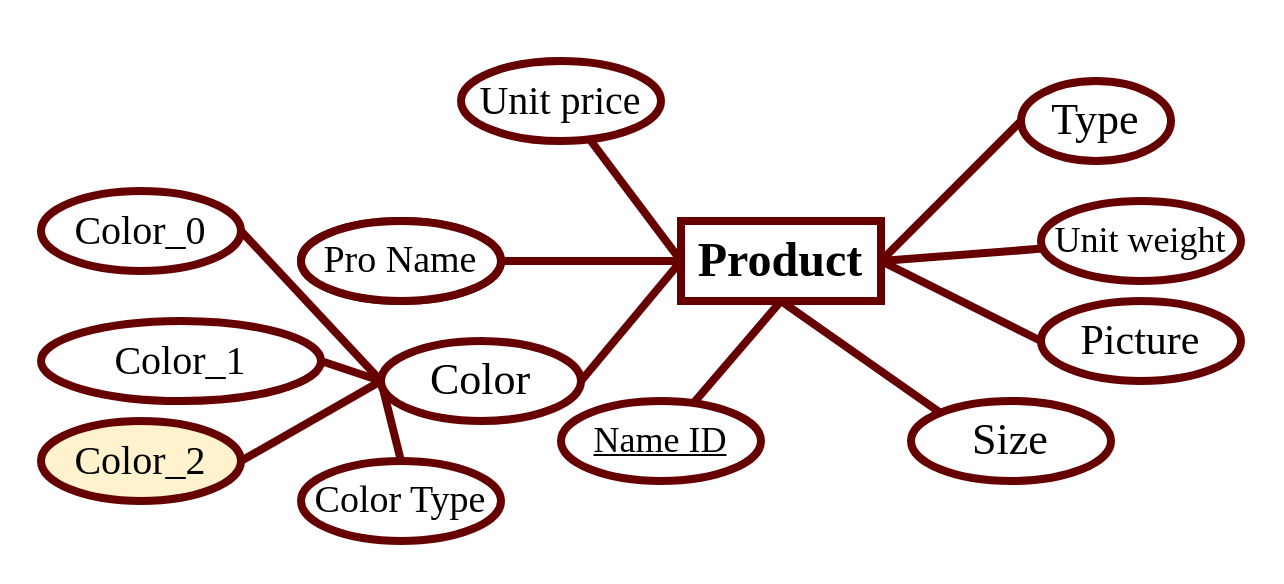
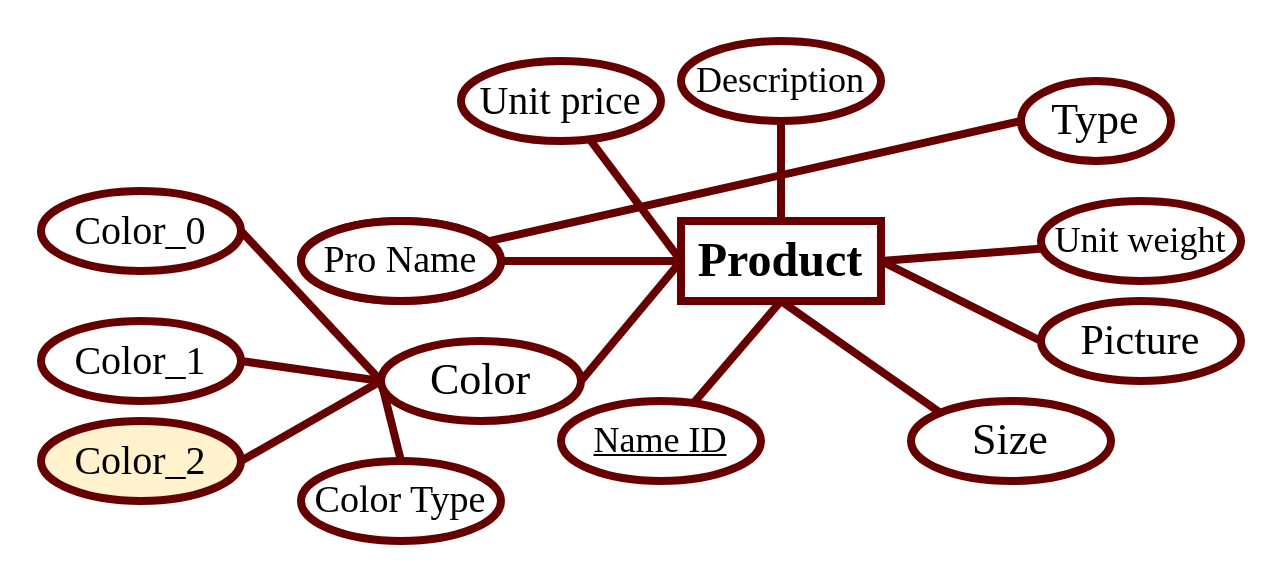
node "Description": added
edge "Description" -- "Product": added
edge "Type" -- "Product": now "Type" -- "Pro Name"
node "Color_1": size 280x80 -> 200x80
